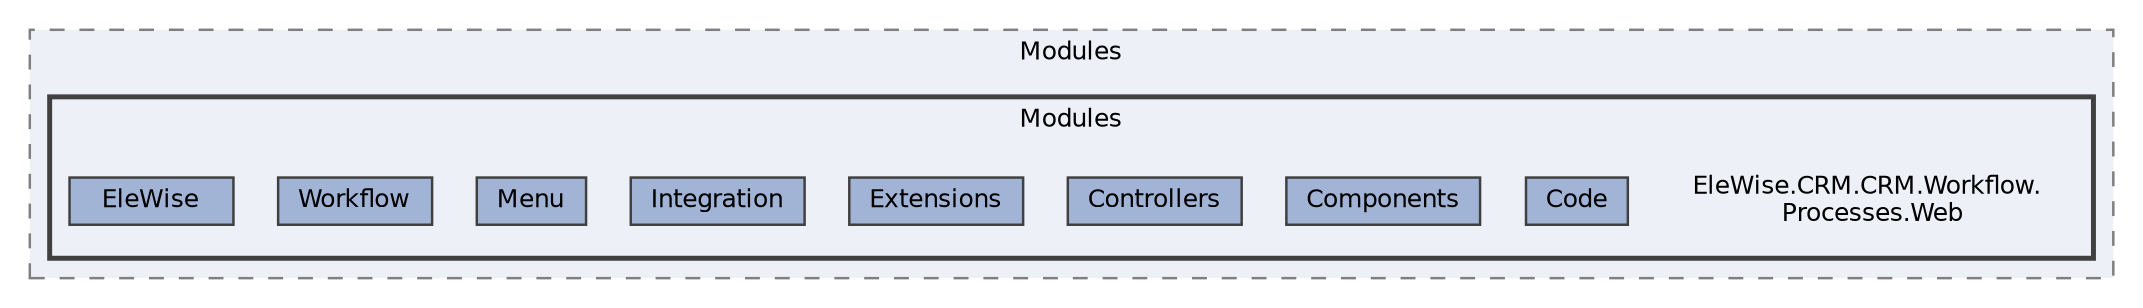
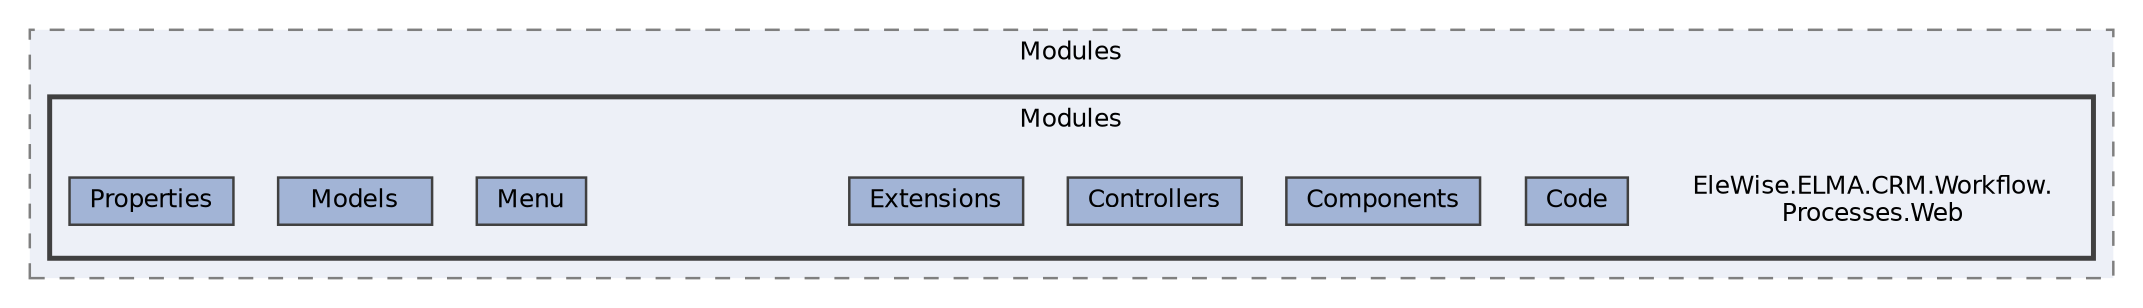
node "EleWise": label "EleWise" -> "Properties"
node "Workflow": label "Workflow" -> "Models"
node "Integration": removed
node "EleWise.CRM.CRM.Workflow. Processes.Web": label "EleWise.CRM.CRM.Workflow. Processes.Web" -> "EleWise.ELMA.CRM.Workflow. Processes.Web"
